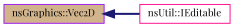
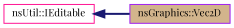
edge "nsUtil::IEditable" -> "nsGraphics::Vec2D": reversed
